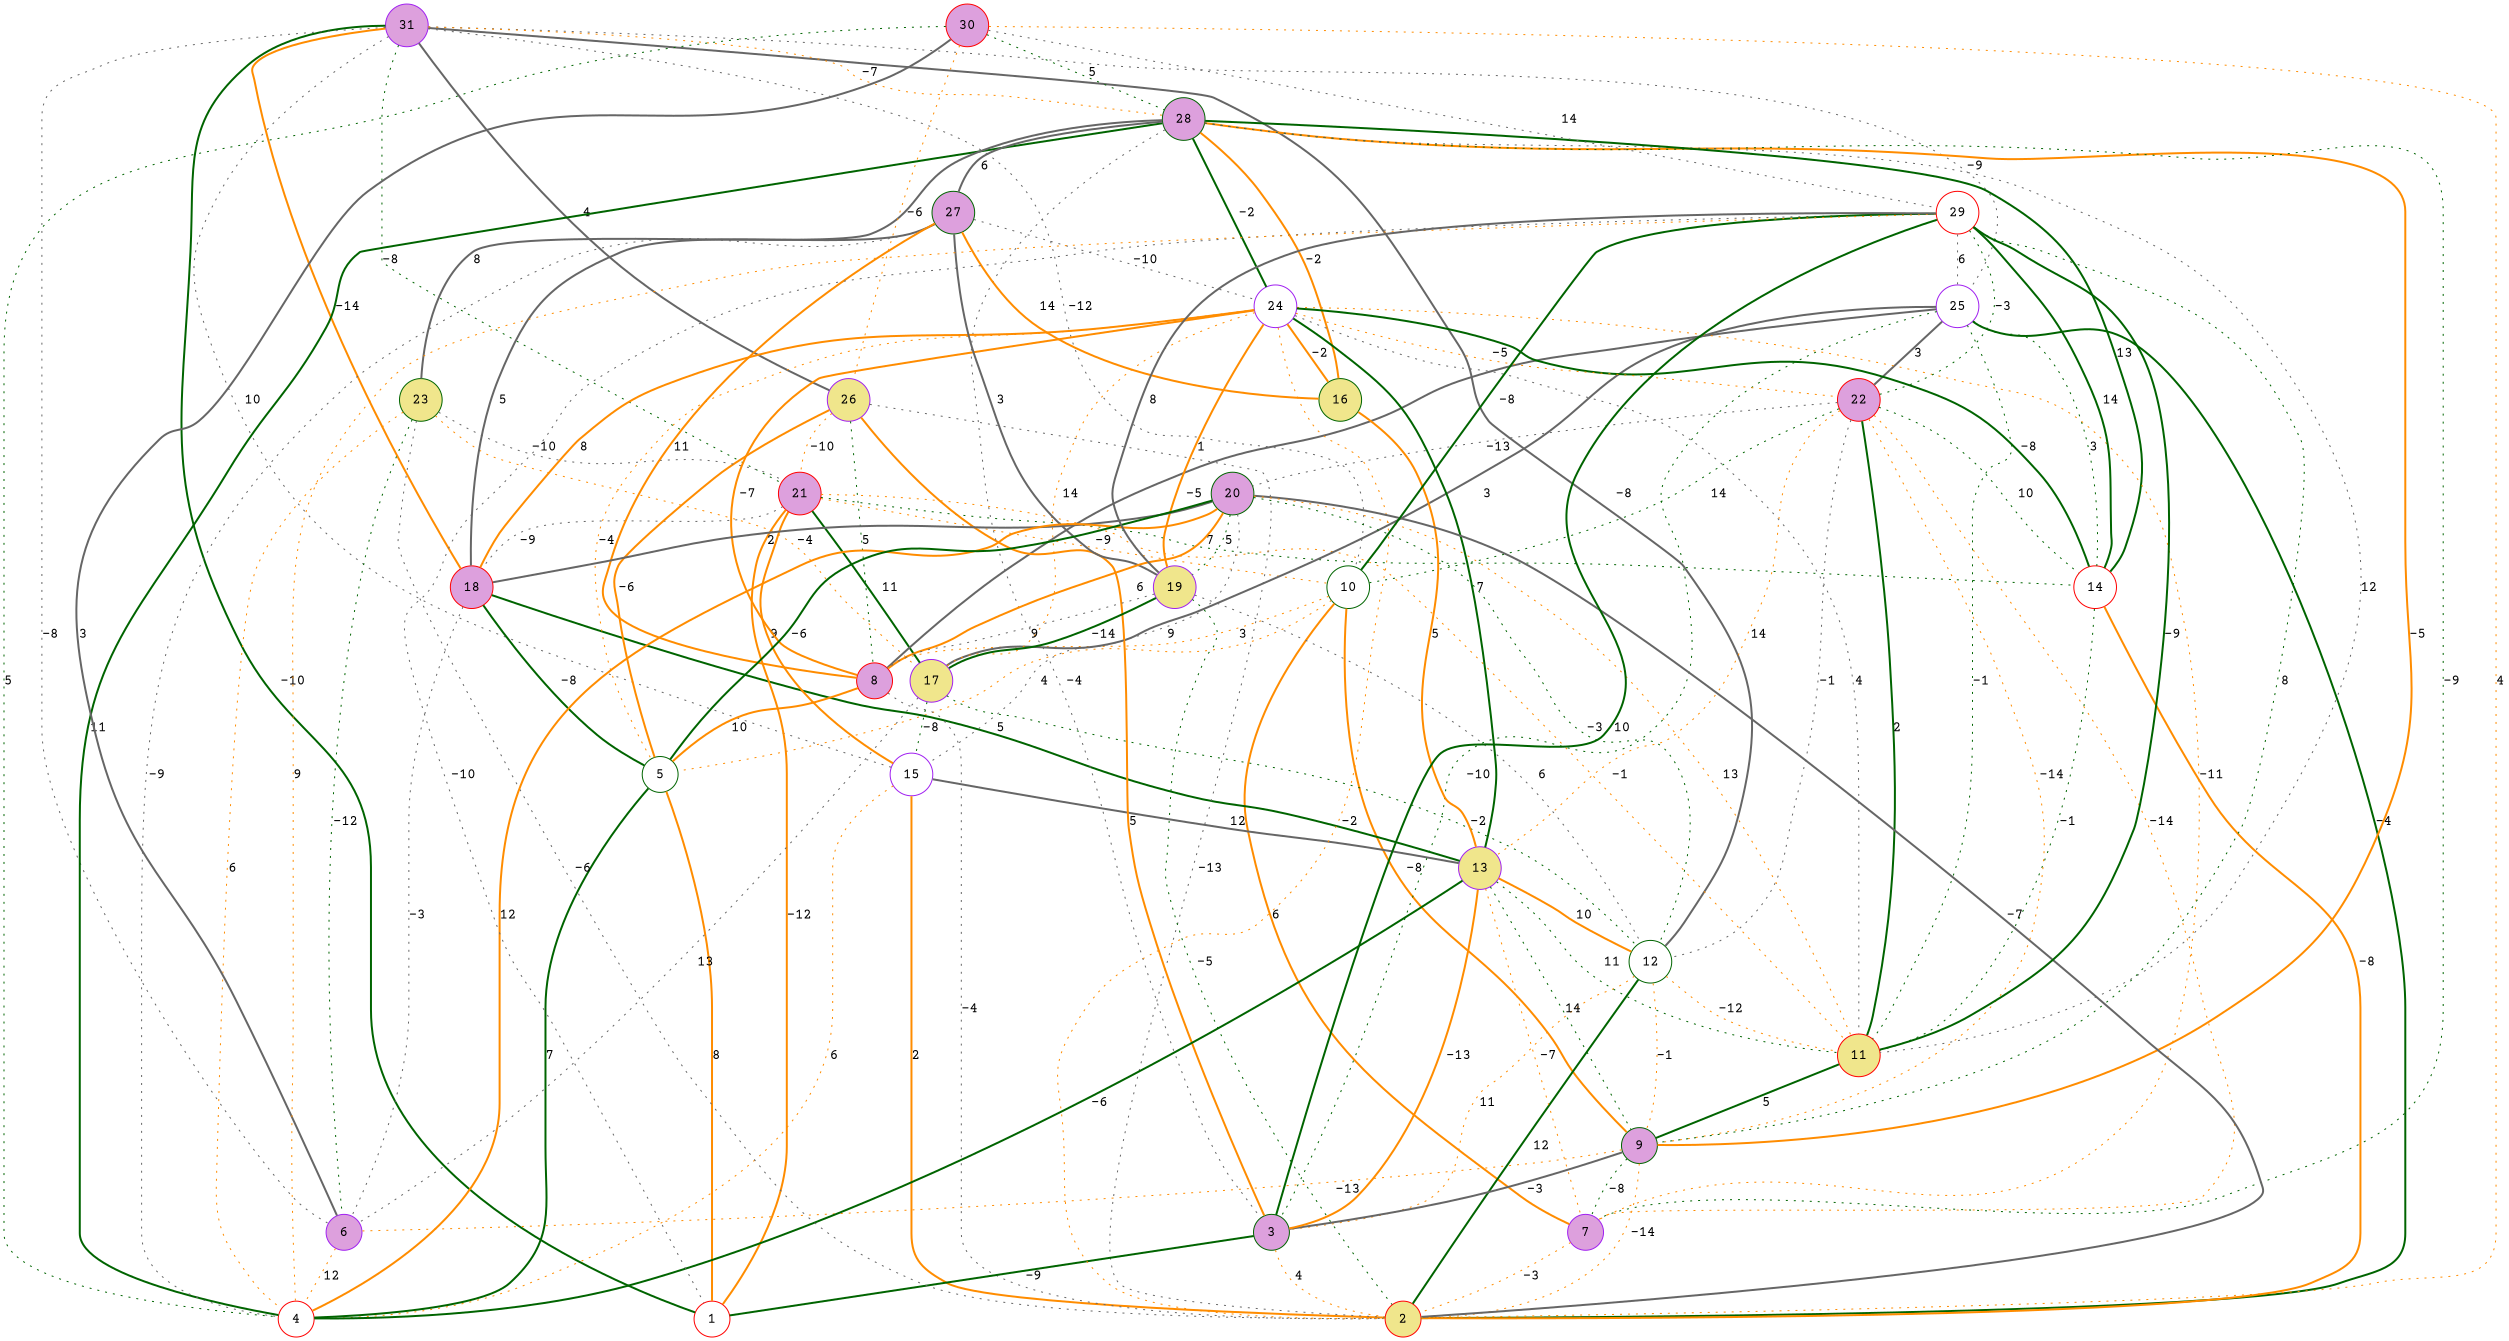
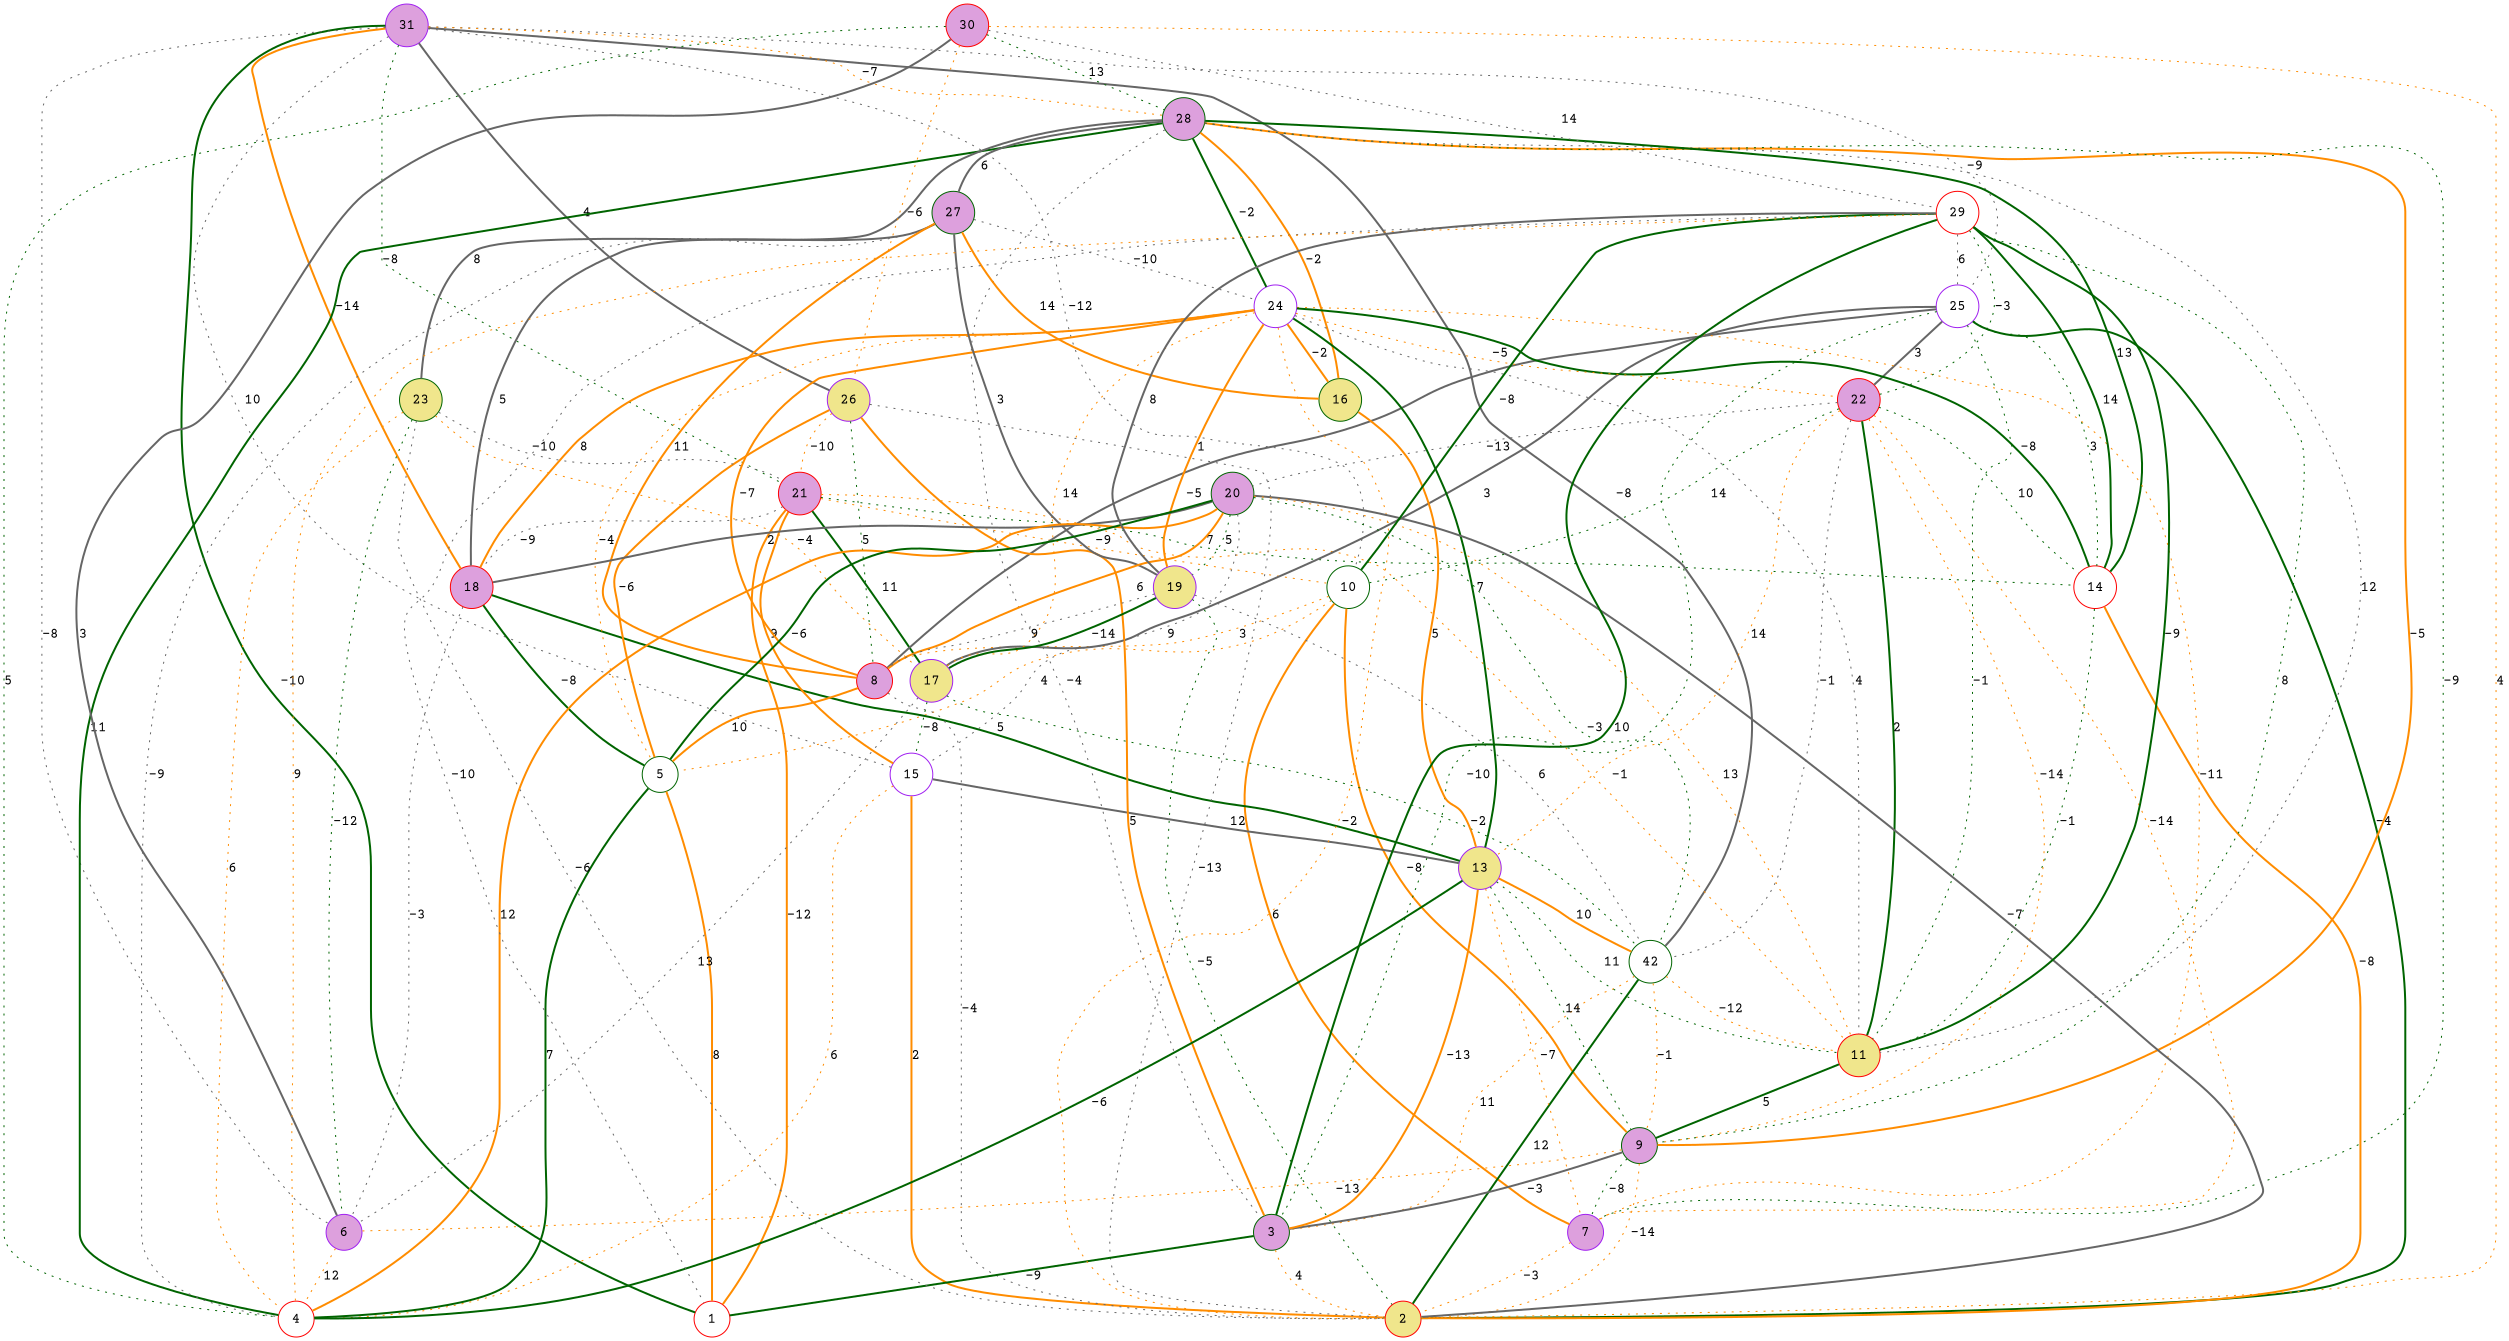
edge "30" -- "28": label "5" -> "13"
node "12": label "12" -> "42"
